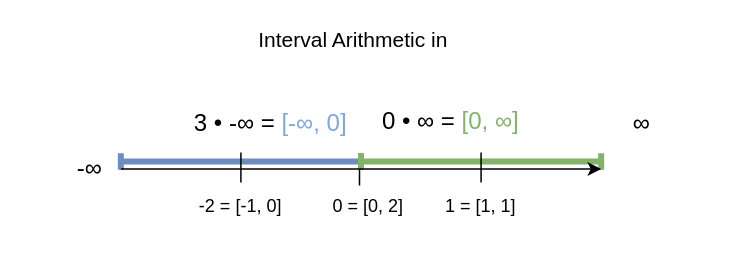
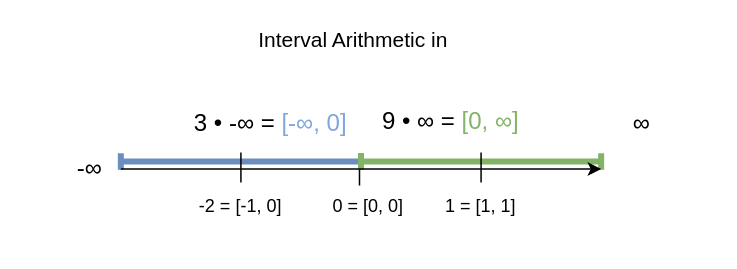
node "0 • ∞ = [0, ∞]": label "0 • ∞ = [0, ∞]" -> "9 • ∞ = [0, ∞]"
node "0 = [0, 2]": label "0 = [0, 2]" -> "0 = [0, 0]"
